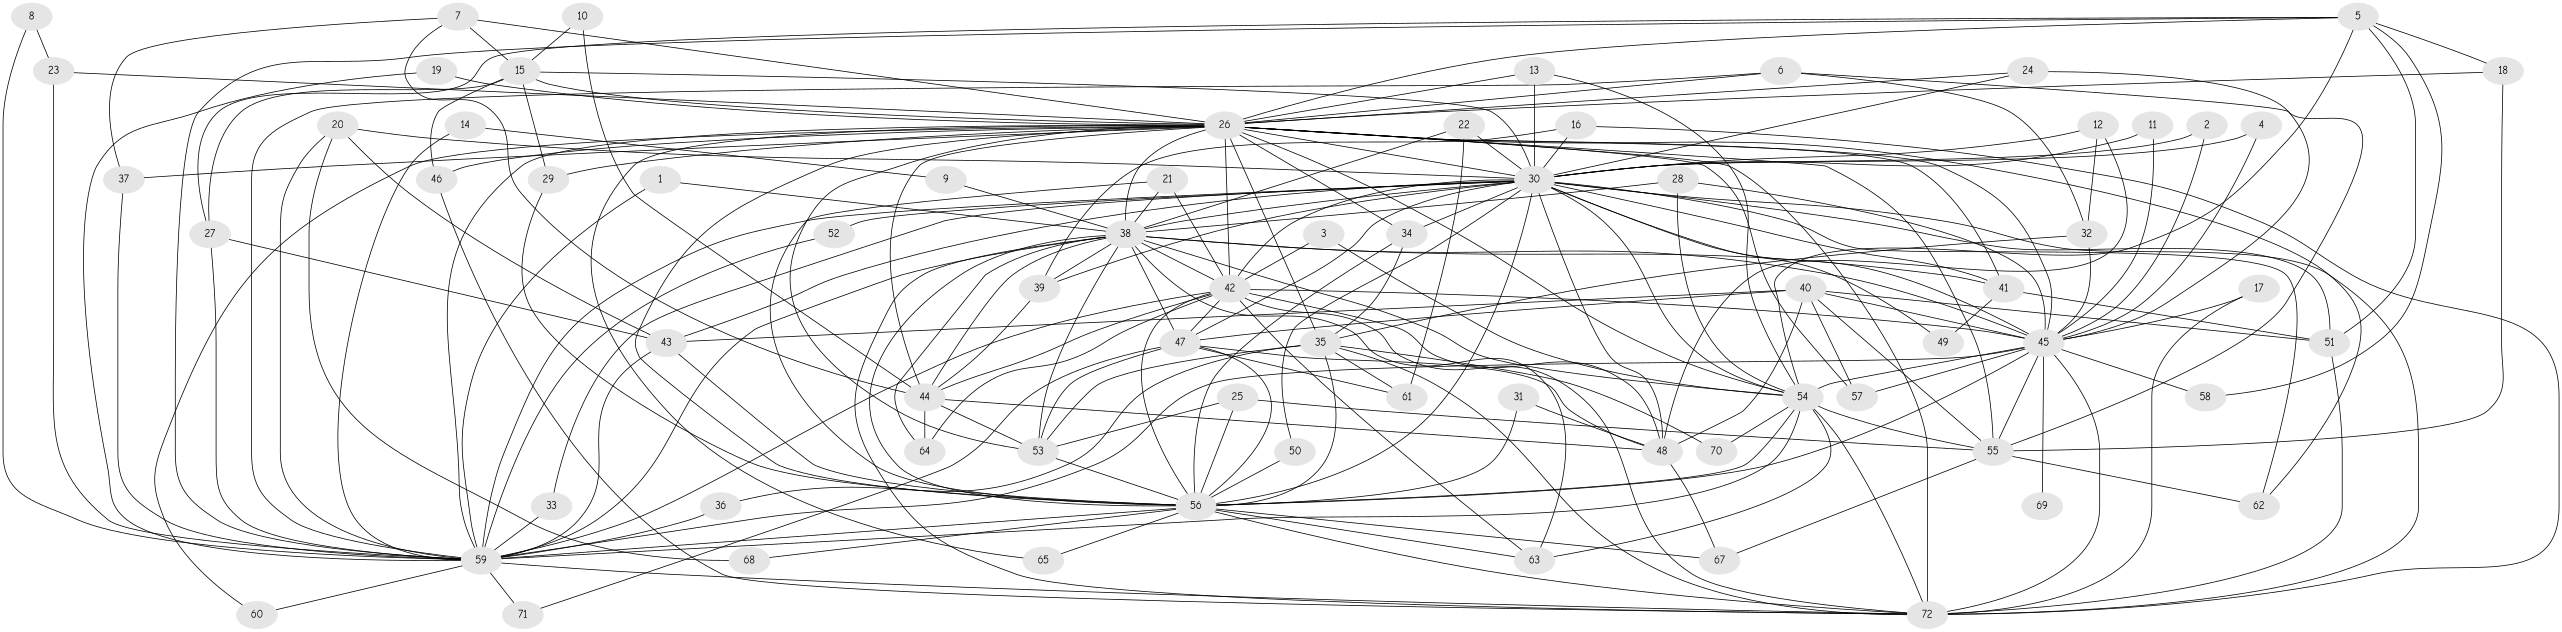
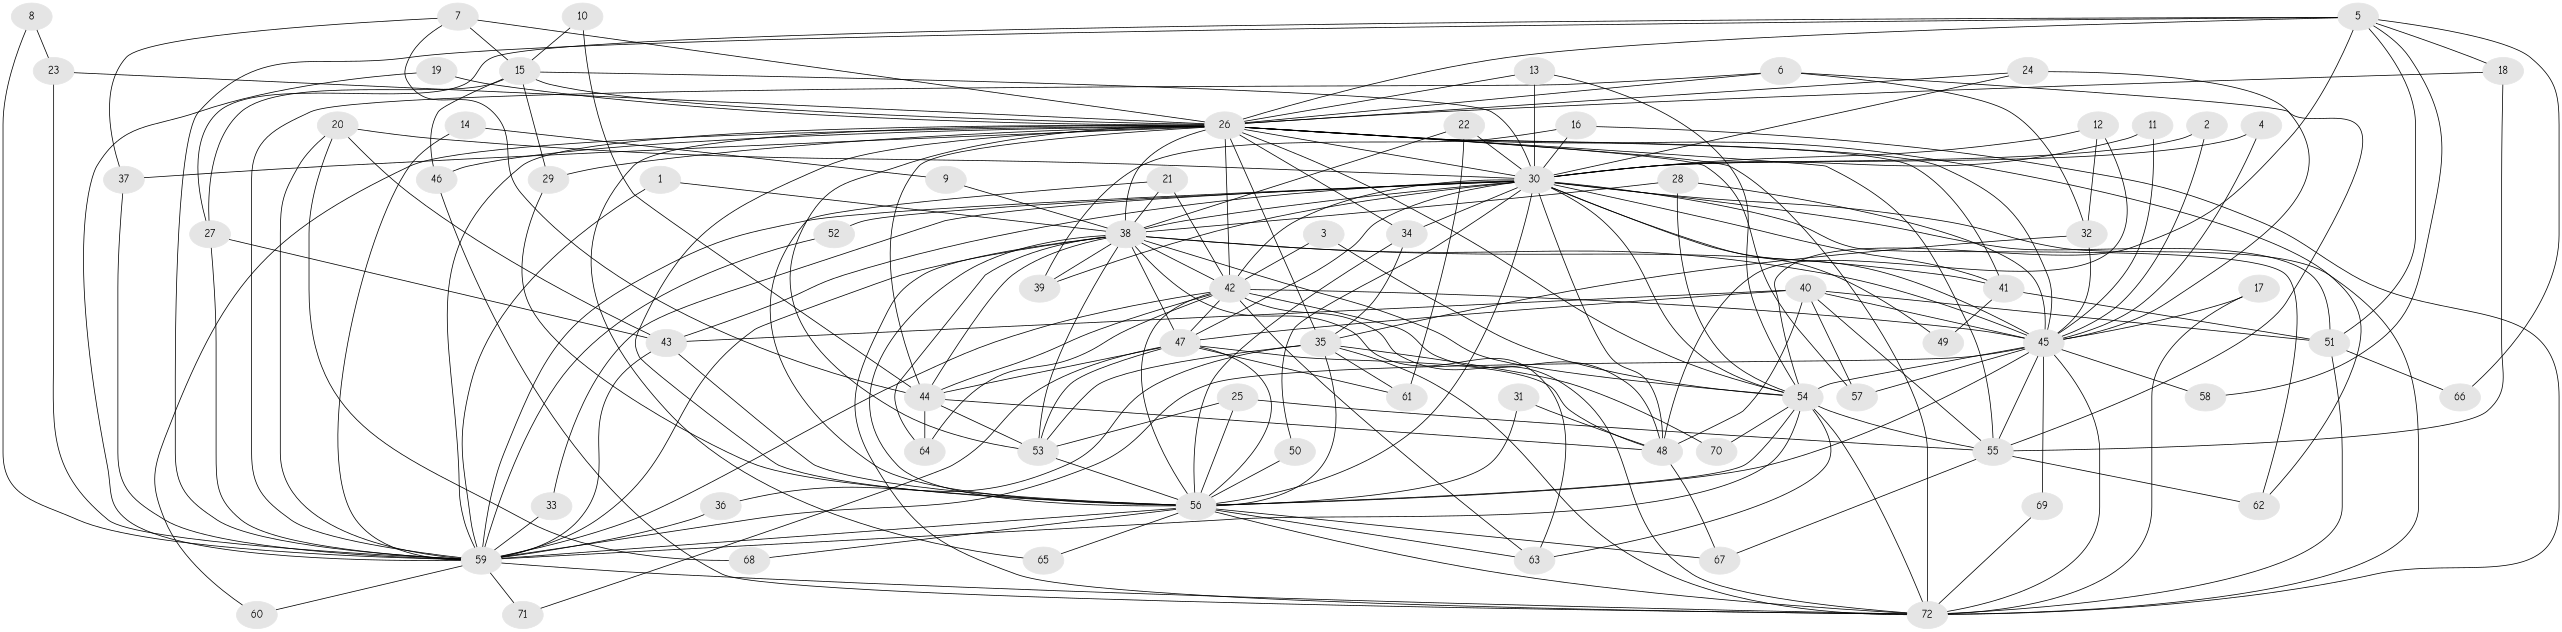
edge "39" -- "44": now "47" -- "44"
node "66": added
edge "69" -- "72": added
